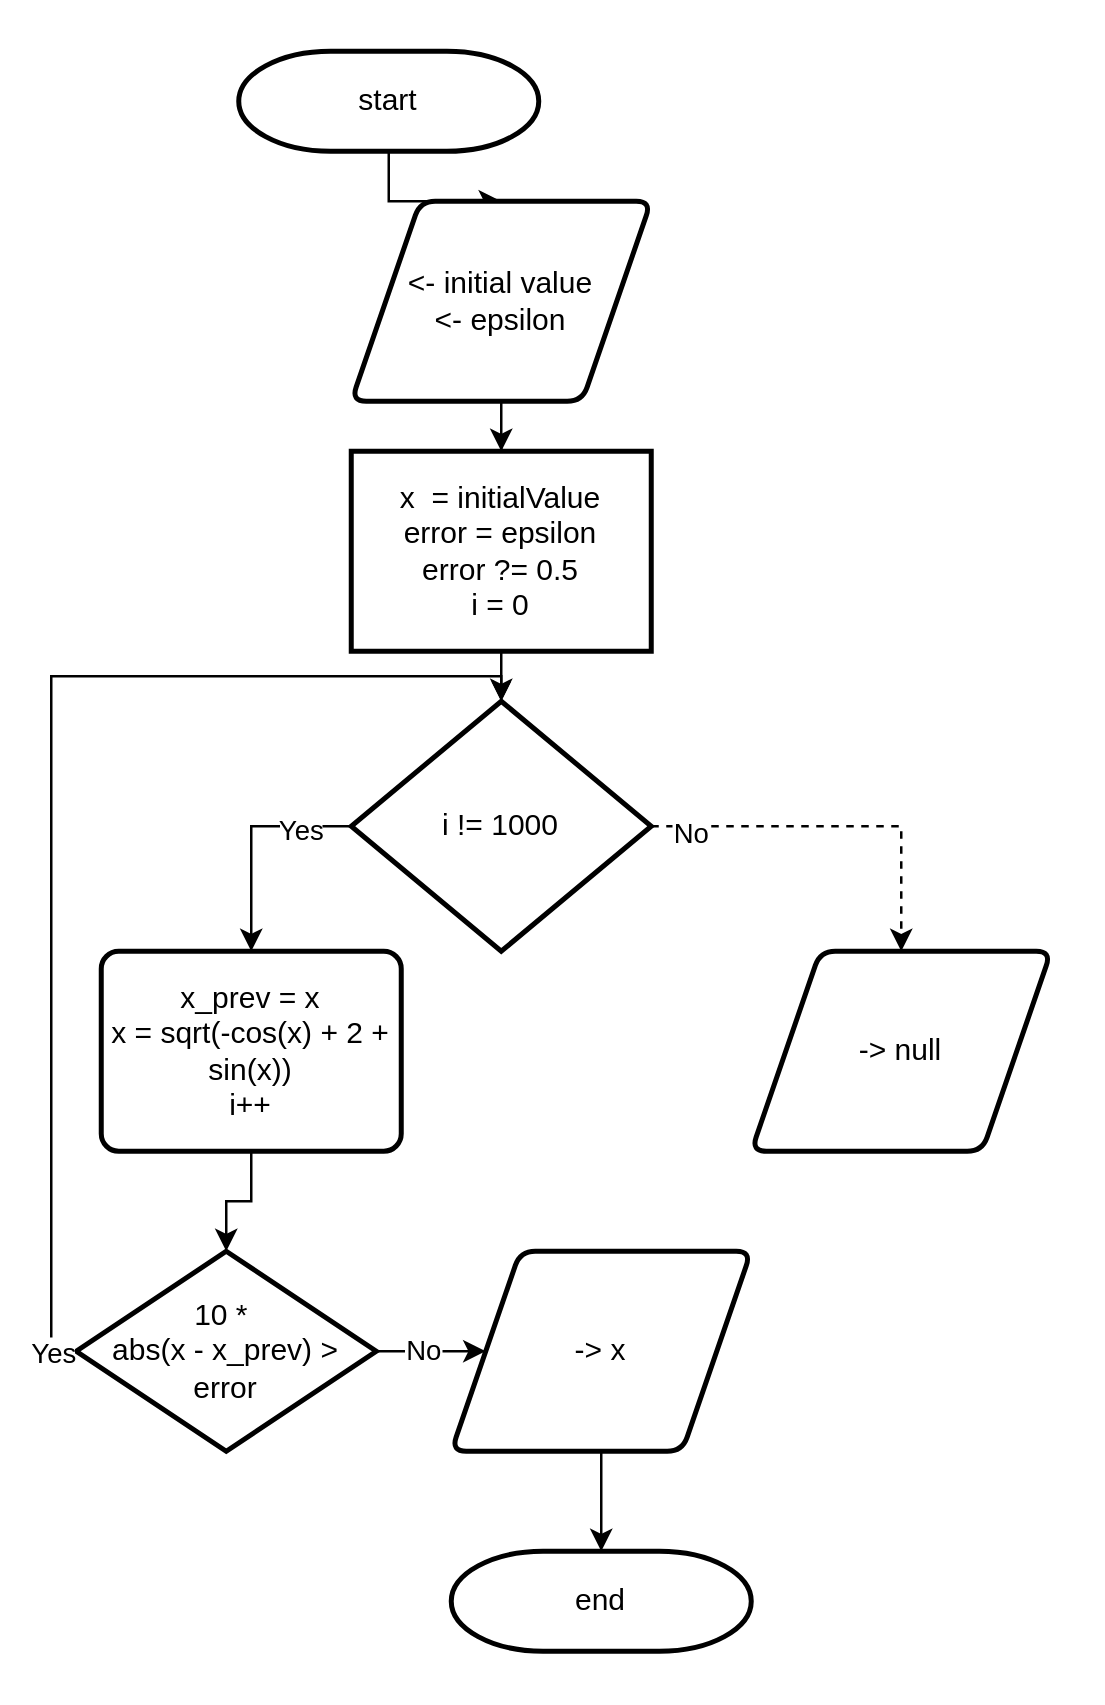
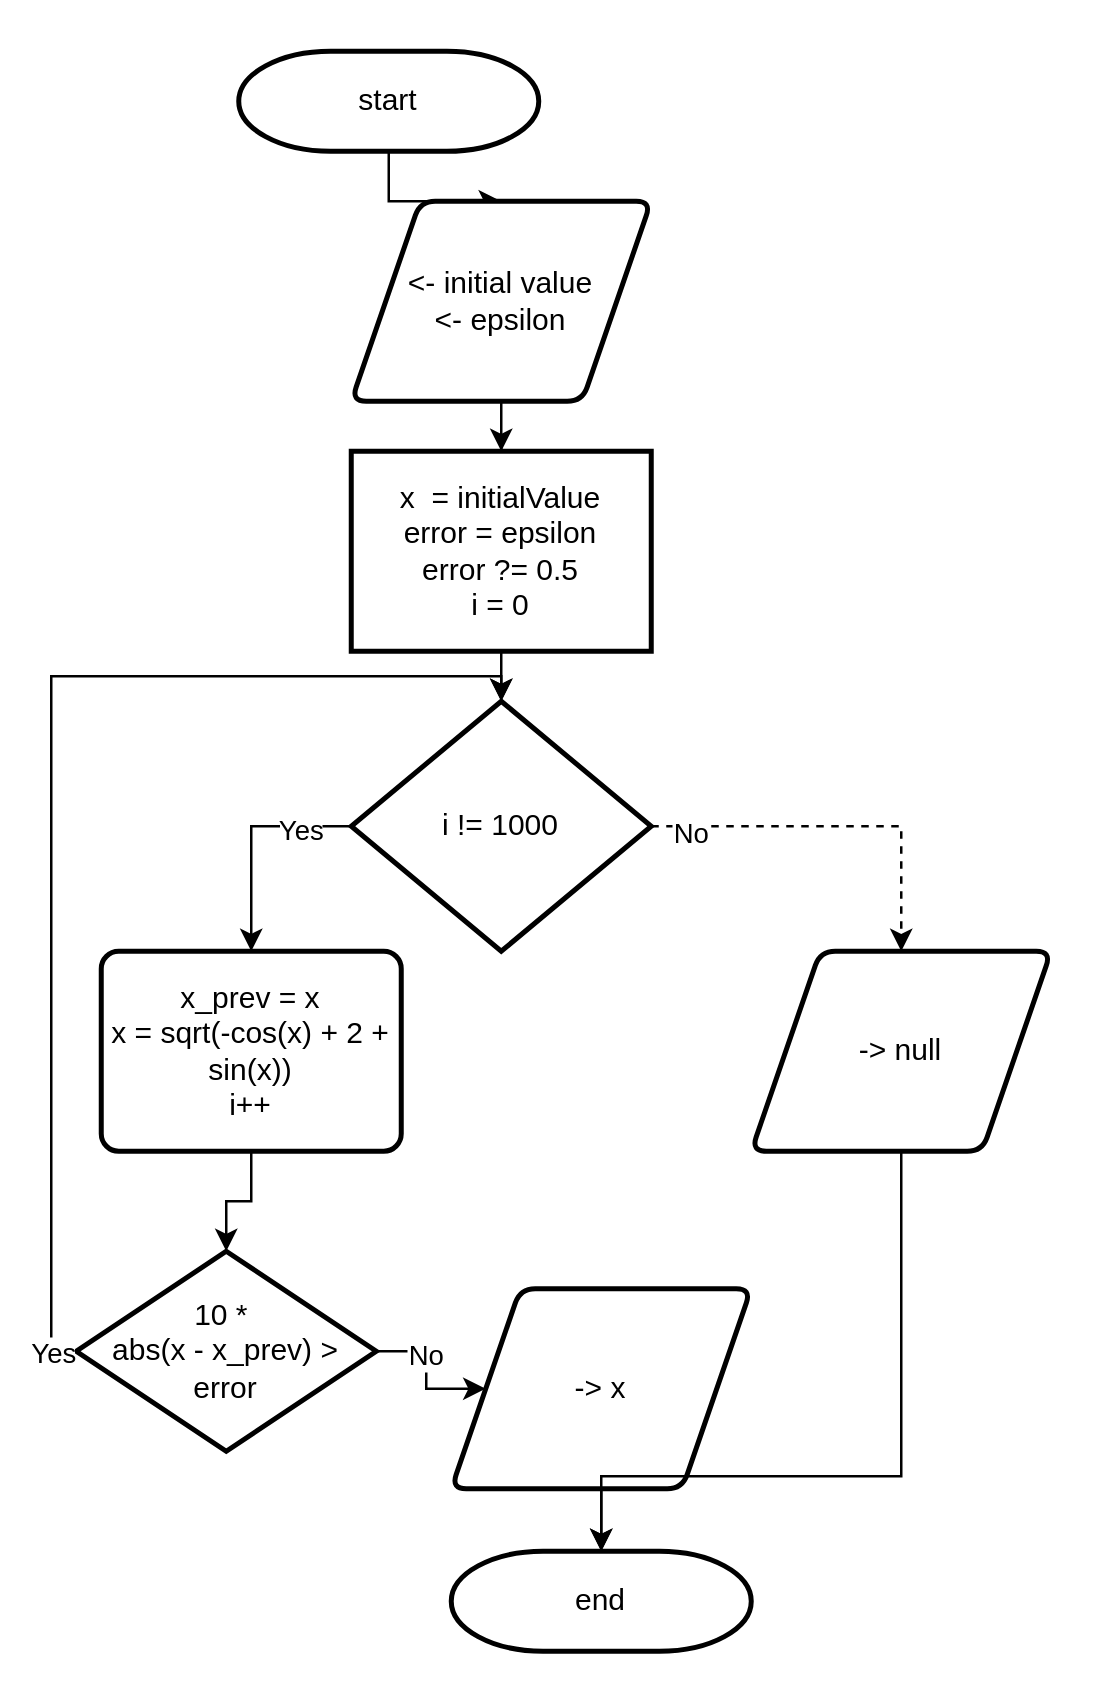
edge "10 * abs(x - x_prev) > error" -> "i != 1000": arrowhead open -> classic
node "-> x": moved (601, 1351) -> (601, 1389)
edge "-> null" -> "end": added
